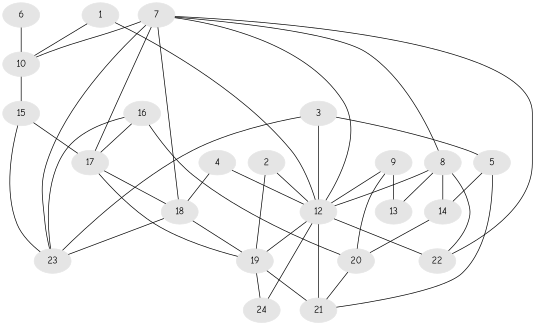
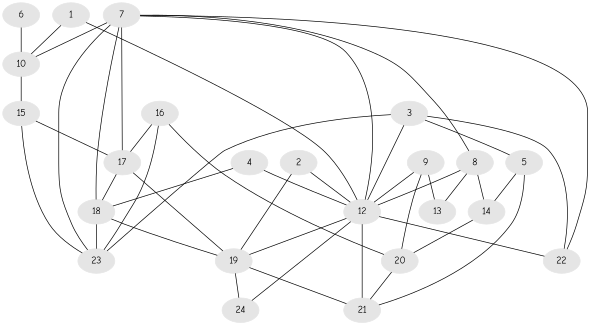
edge "8" -- "22": now "3" -- "22"
